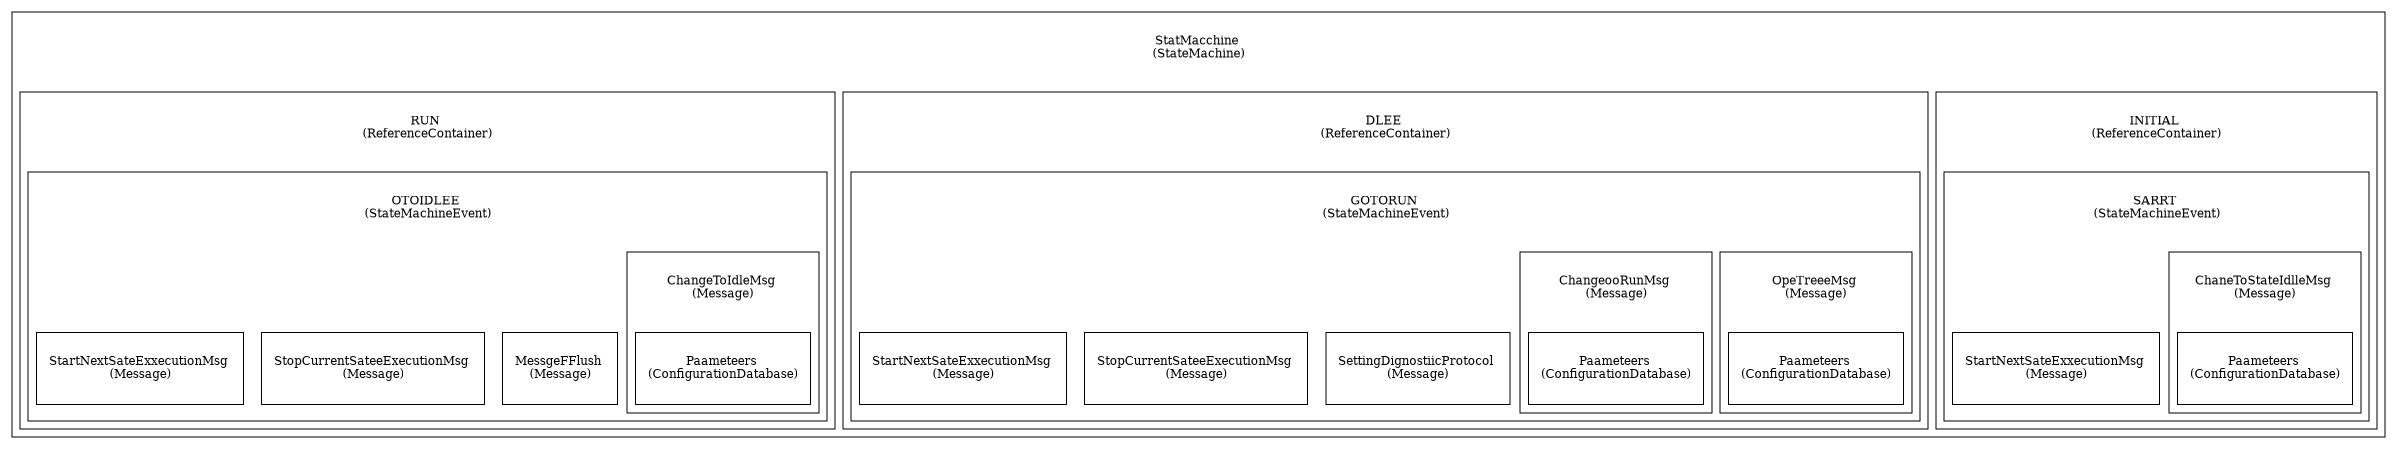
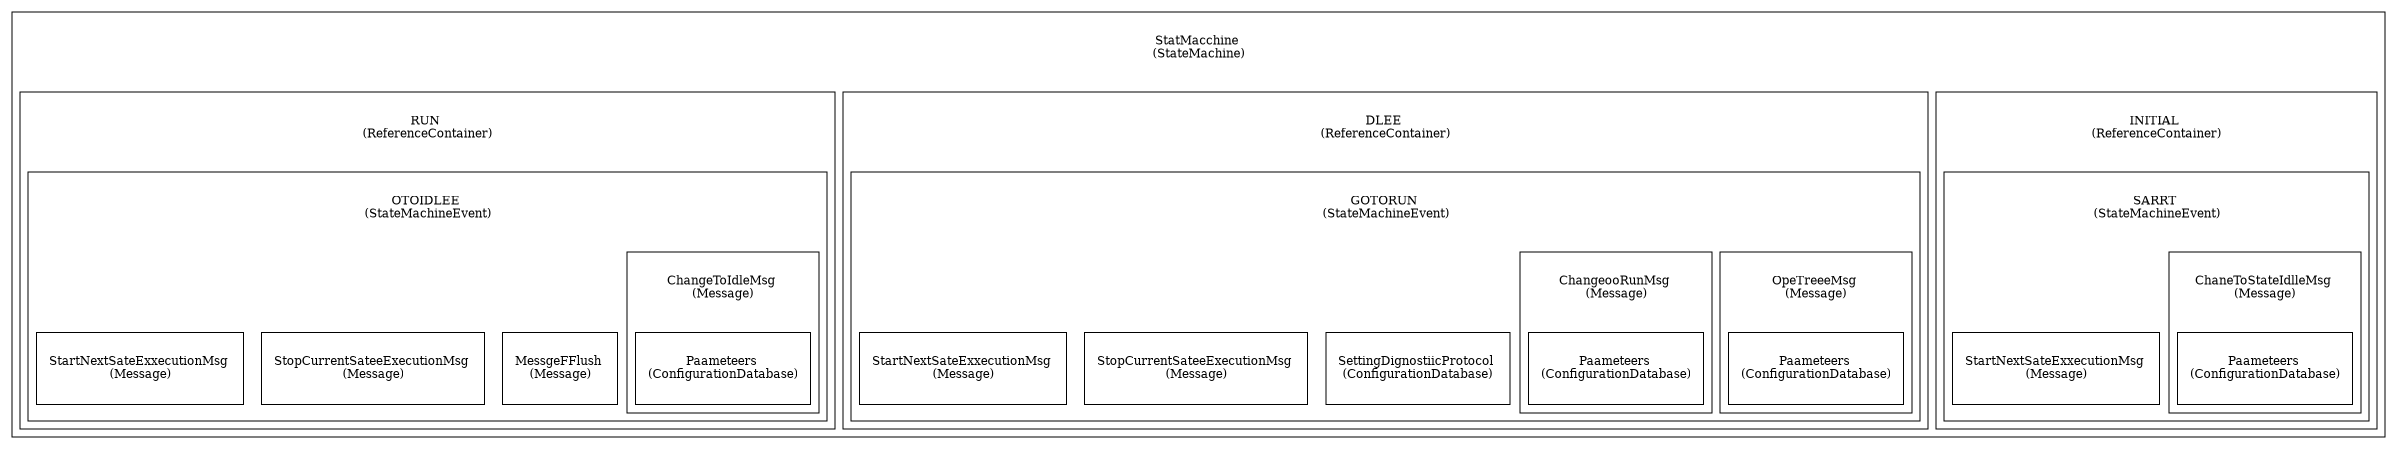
node "SettingDignostiicProtocol": text "(Message)" -> "(ConfigurationDatabase)"
